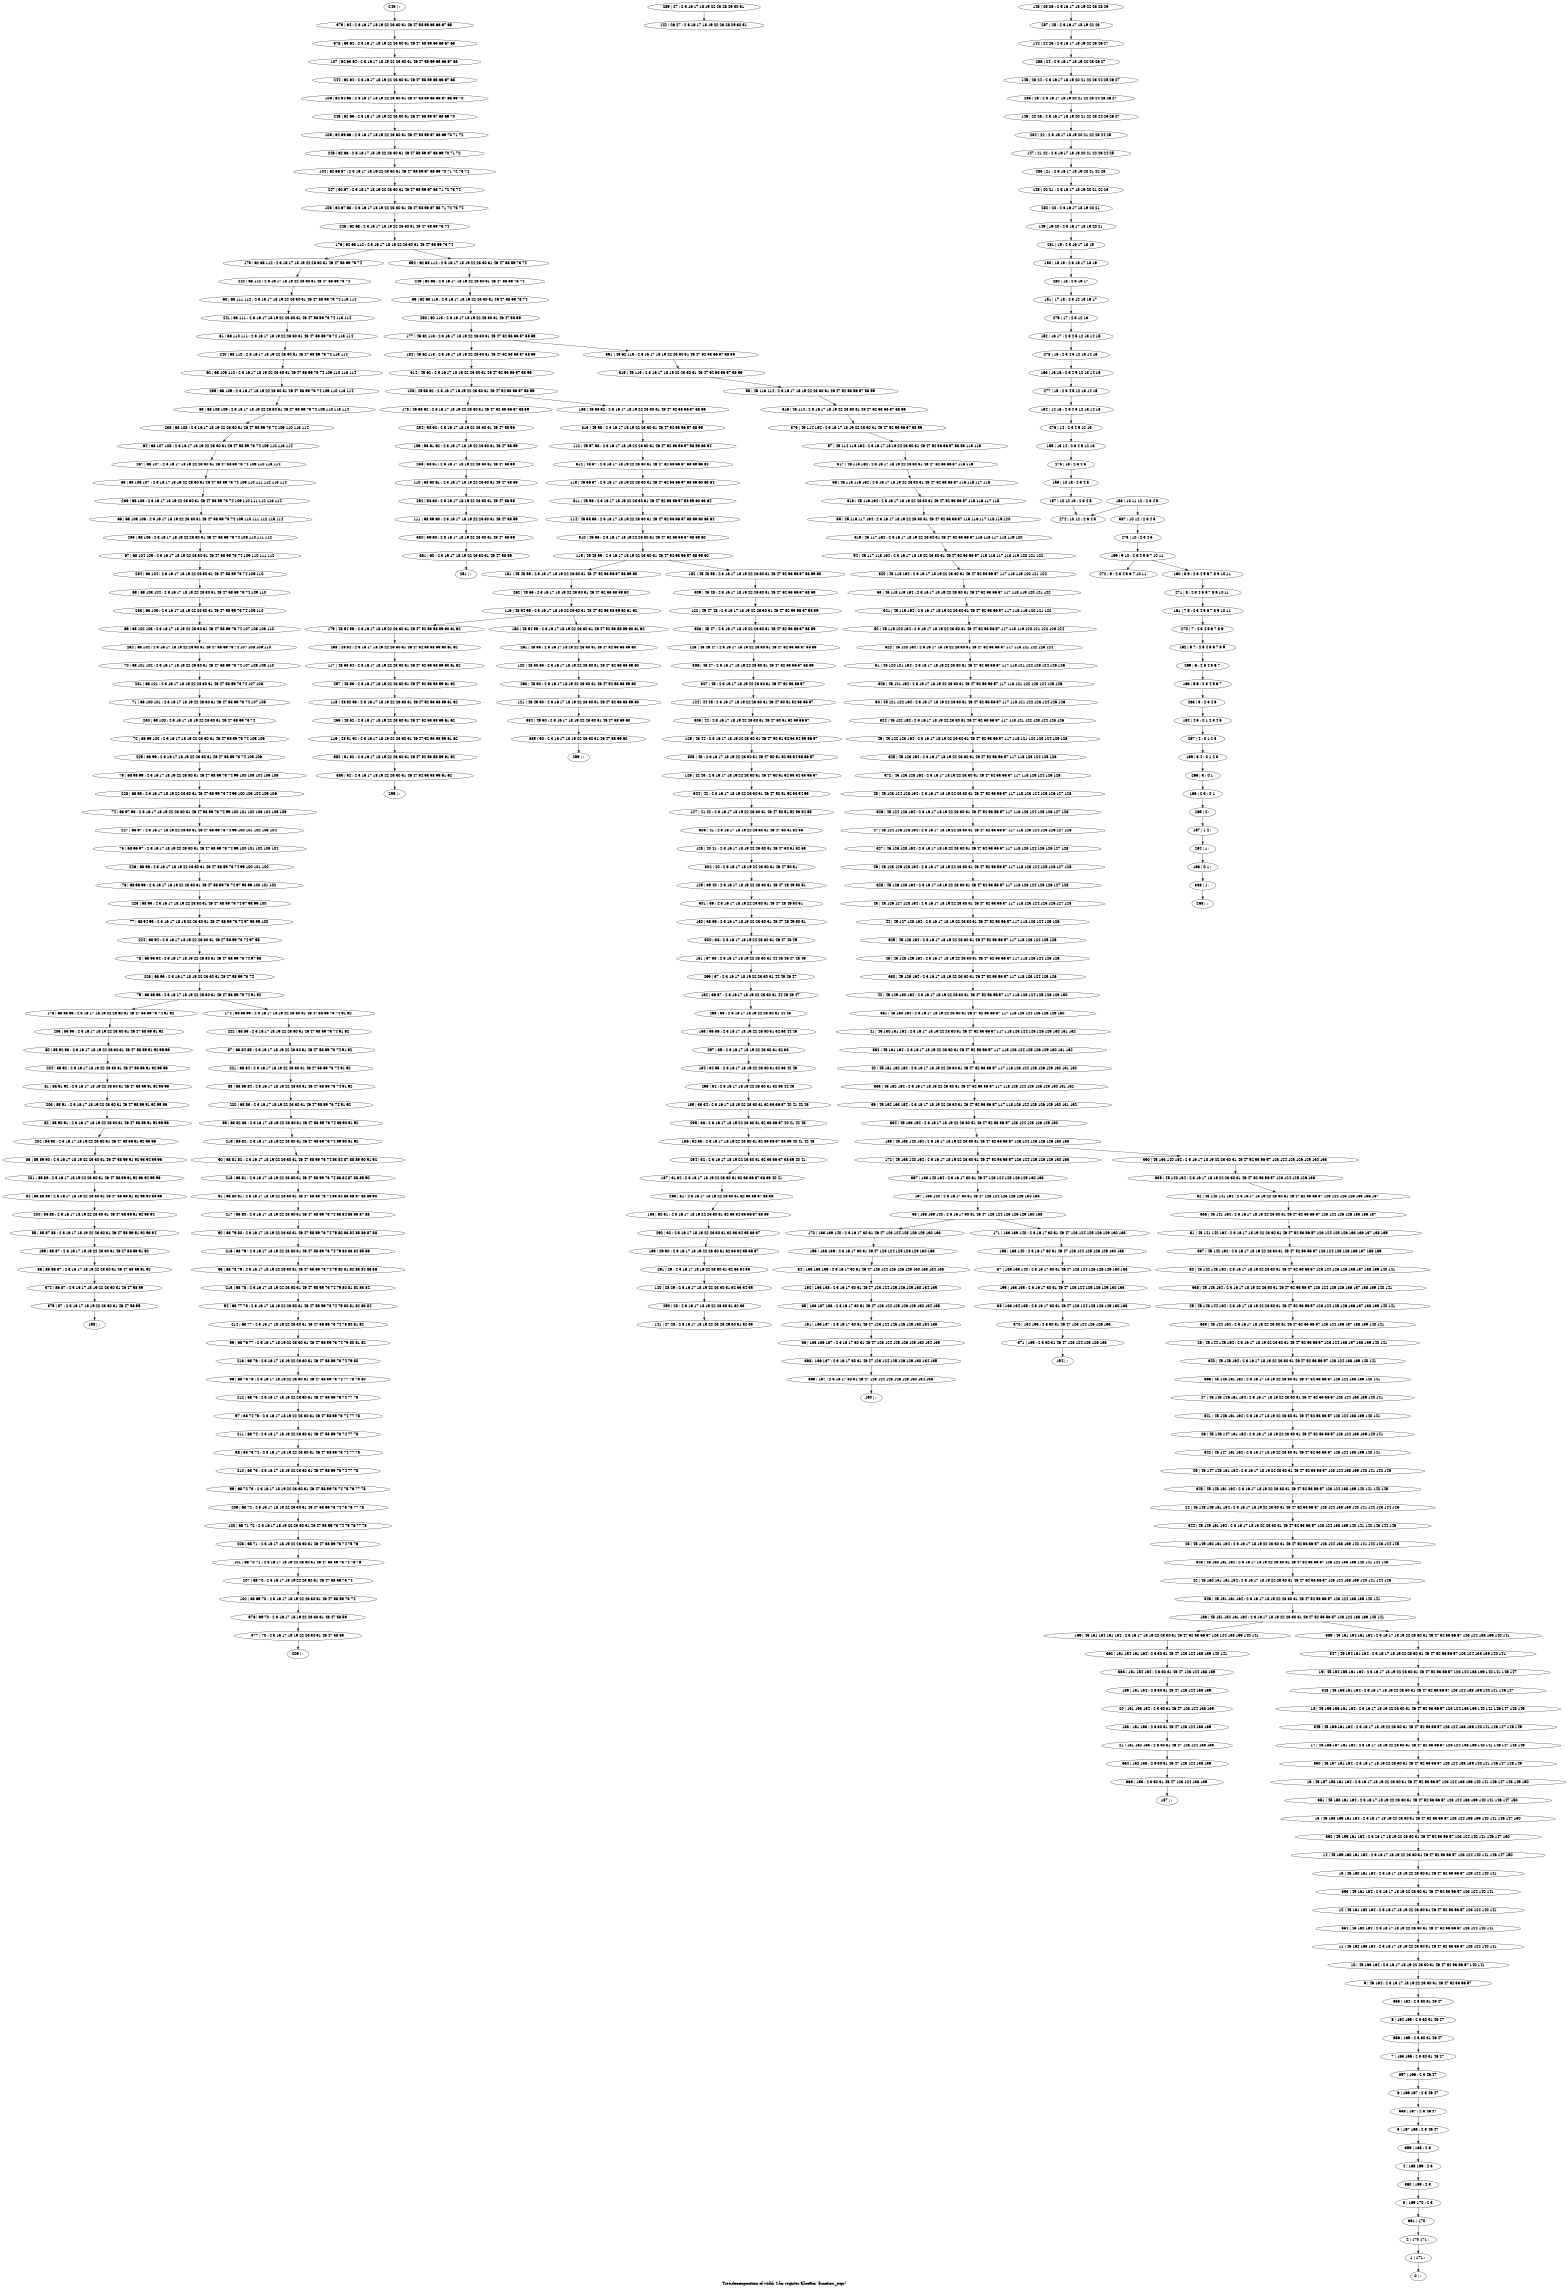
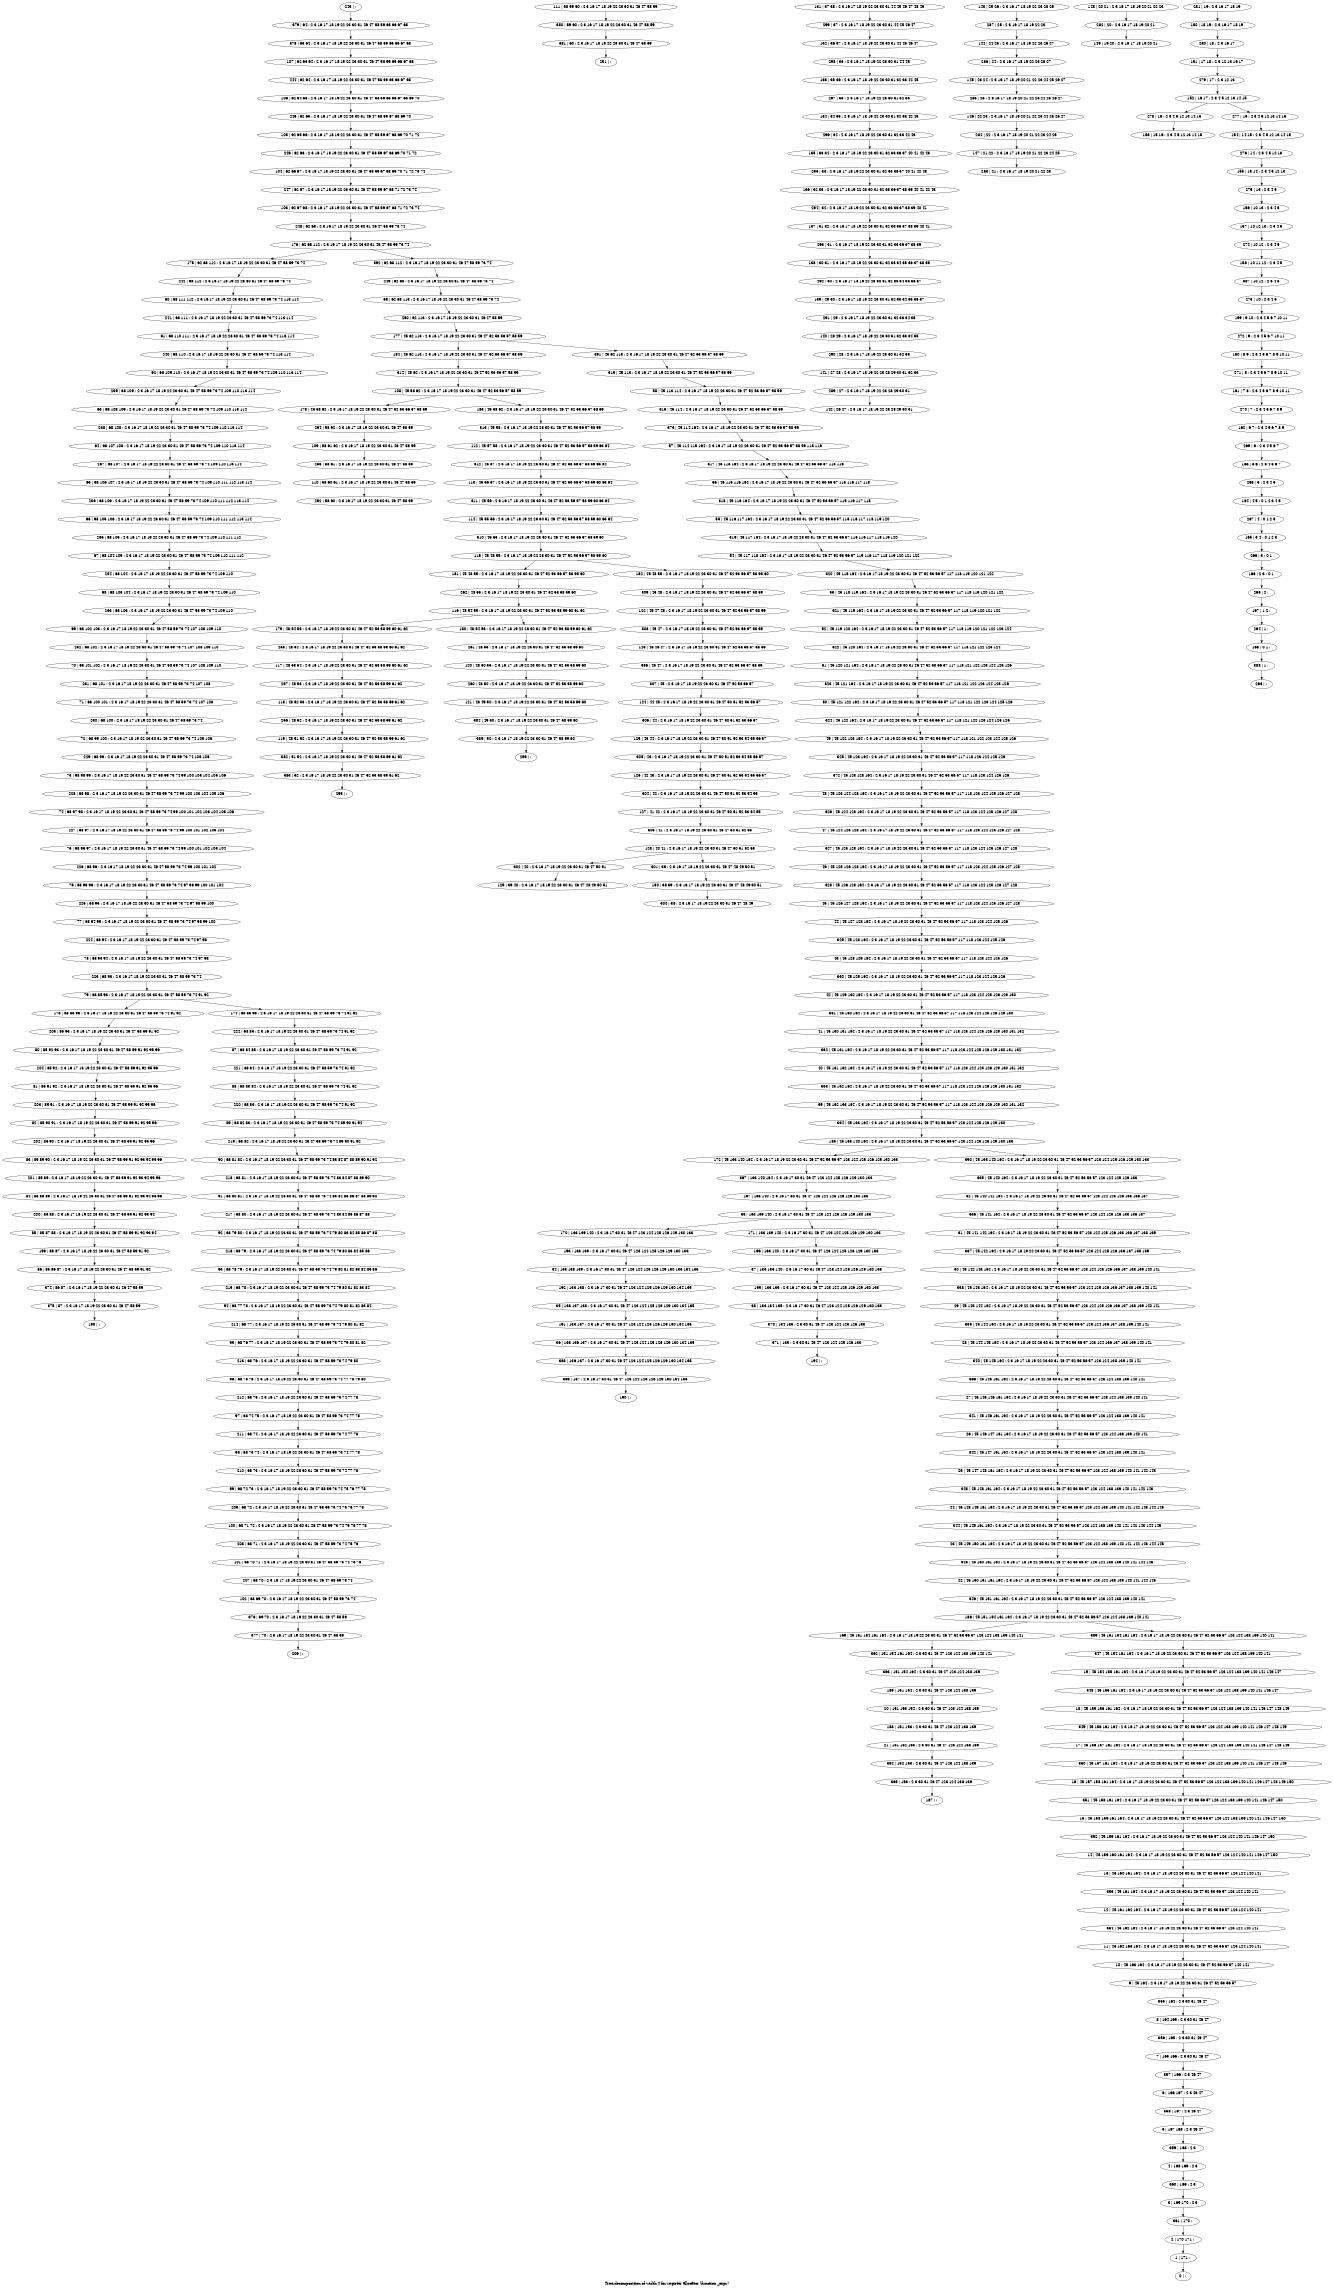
edge "283 | 21 : 2 3 16 17 18 19 20 21 22 23" -> "148 | 20 21 : 2 3 16 17 18 19 20 21 22 23": removed
edge "149 | 19 20 : 2 3 16 17 18 19 20 21" -> "281 | 19 : 2 3 16 17 18 19": removed
edge "141 | 27 28 : 2 3 16 17 18 19 22 23 28 29 30 31 32 33" -> "289 | 27 : 2 3 16 17 18 19 22 23 28 29 30 31": added
edge "153 | 15 16 : 2 3 4 5 12 13 14 15" -> "277 | 15 : 2 3 4 5 12 13 14 15": now "152 | 16 17 : 2 3 4 5 12 13 14 15" -> "277 | 15 : 2 3 4 5 12 13 14 15"
edge "252 | 58 60 : 2 3 16 17 18 19 22 23 30 31 46 47 58 59" -> "111 | 58 59 60 : 2 3 16 17 18 19 22 23 30 31 46 47 58 59": removed
edge "158 | 10 11 12 : 2 3 4 5" -> "274 | 10 12 : 2 3 4 5": reversed
edge "159 | 9 10 : 2 3 4 5 6 7 10 11" -> "160 | 8 9 : 2 3 4 5 6 7 8 9 10 11": now "272 | 9 : 2 3 4 5 6 7 10 11" -> "160 | 8 9 : 2 3 4 5 6 7 8 9 10 11"
edge "129 | 39 40 : 2 3 16 17 18 19 22 23 30 31 46 47 48 49 50 51" -> "301 | 39 : 2 3 16 17 18 19 22 23 30 31 46 47 48 49 50 51": now "128 | 40 41 : 2 3 16 17 18 19 22 23 30 31 46 47 50 51 52 53" -> "301 | 39 : 2 3 16 17 18 19 22 23 30 31 46 47 48 49 50 51"
edge "300 | 38 : 2 3 16 17 18 19 22 23 30 31 46 47 48 49" -> "131 | 37 38 : 2 3 16 17 18 19 22 23 30 31 44 45 46 47 48 49": removed
